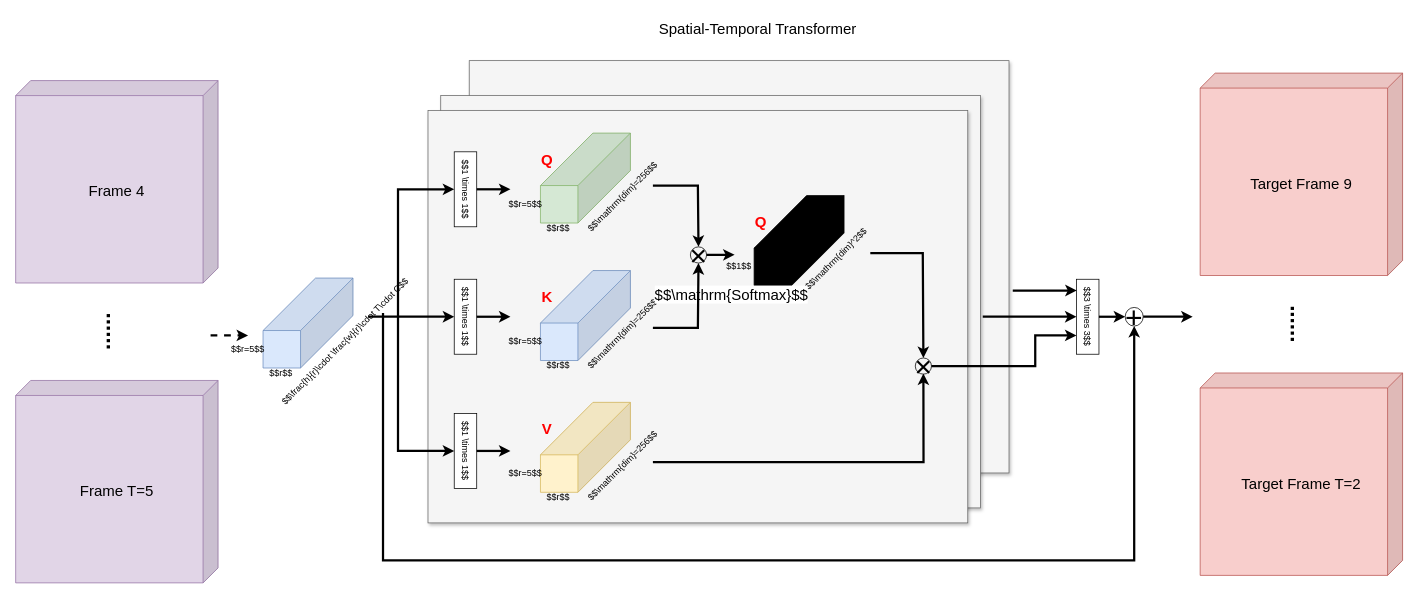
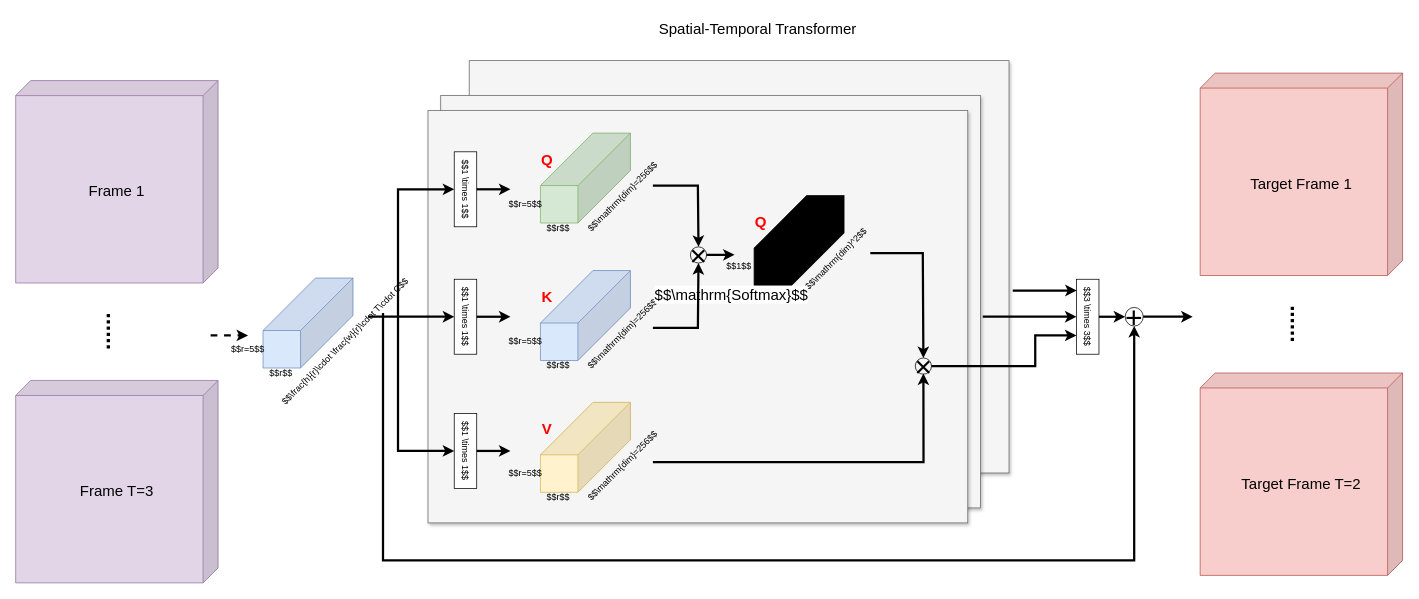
node "Target Frame 9": label "Target Frame 9" -> "Target Frame 1"
node "Frame 4": label "Frame 4" -> "Frame 1"
node "Frame T=5": label "Frame T=5" -> "Frame T=3"
